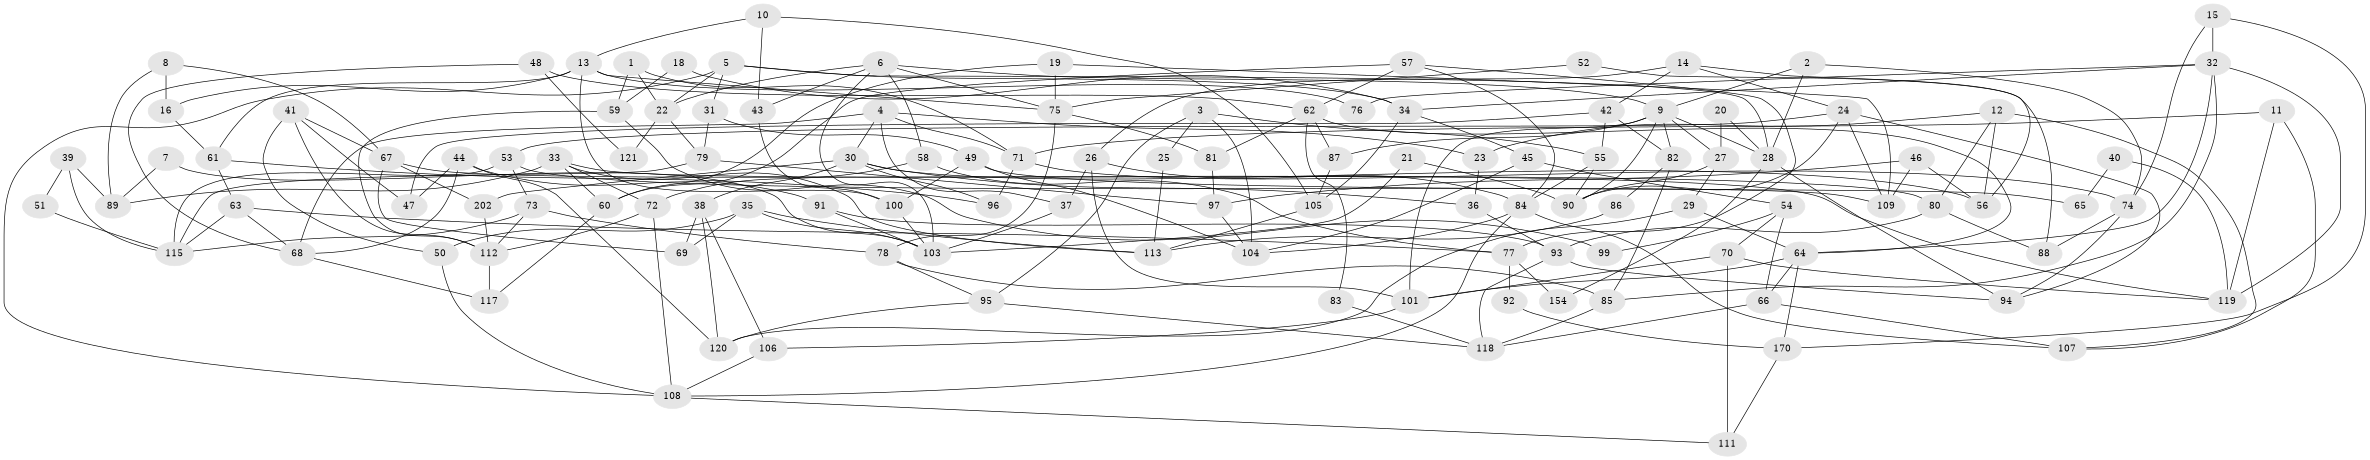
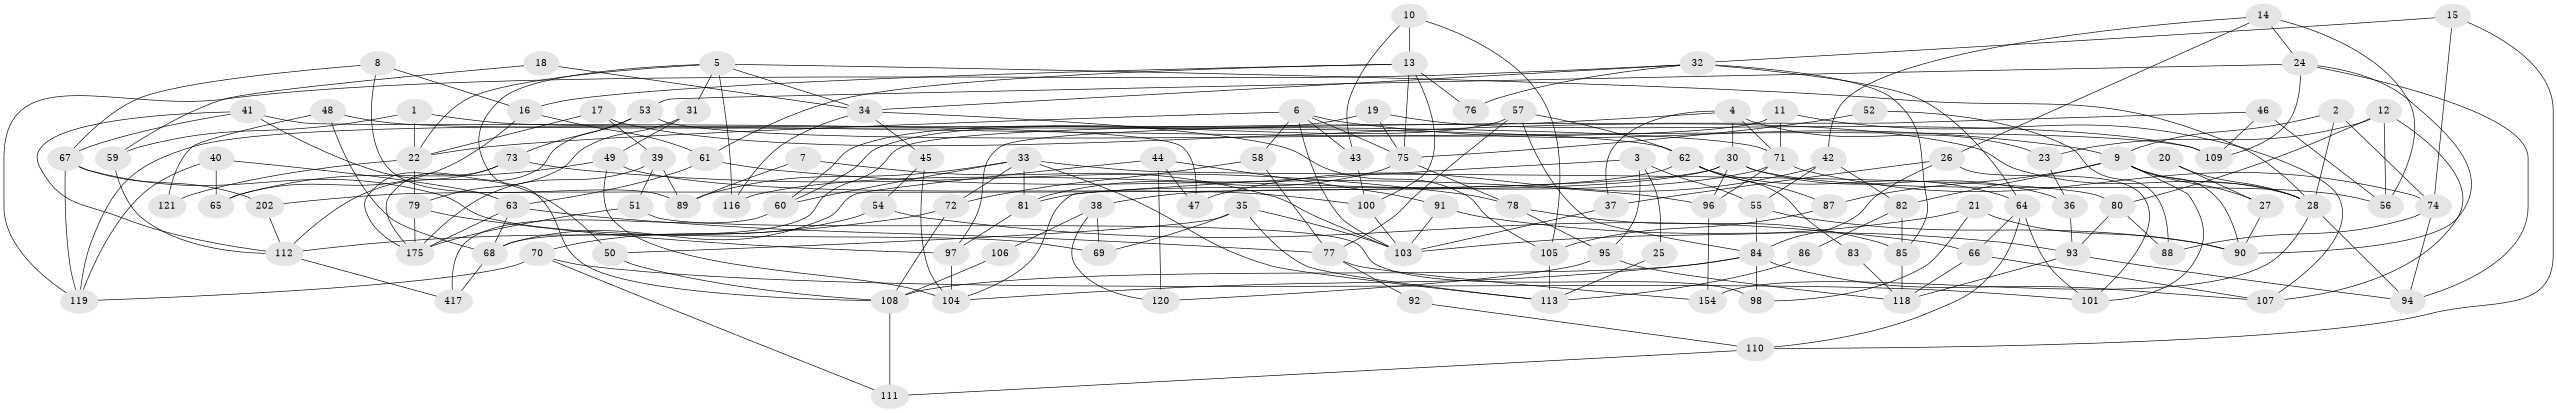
node "17": added
edge "40" -- "63": added
edge "33" -- "81": added
edge "16" -- "65": added
node "116": added
node "29": removed
node "115": label "115" -> "175"
node "99": removed
edge "96" -- "154": added
node "117": label "117" -> "417"
node "98": added
edge "101" -- "106": removed
node "170": label "170" -> "110"
